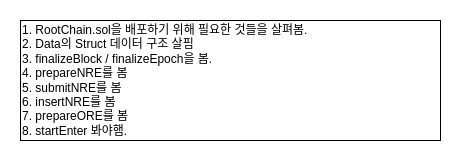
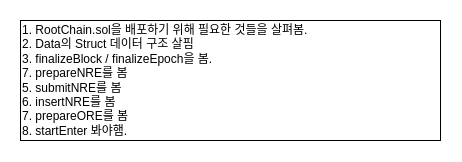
node "1. RootChain.sol을 배포하기 위해 필요한 것들을 살펴봄. 2. Data의 Struct 데이터 구조 살핌 3. finalizeBlock / finalizeEpoch을 봄. 4. prepareNRE를 봄 5. submitNRE를 봄 6. insertNRE를 봄 7. prepareORE를 봄 8. startEnter 봐야햄.": label "1. RootChain.sol을 배포하기 위해 필요한 것들을 살펴봄. 2. Data의 Struct 데이터 구조 살핌 3. finalizeBlock / finalizeEpoch을 봄. 4. prepareNRE를 봄 5. submitNRE를 봄 6. insertNRE를 봄 7. prepareORE를 봄 8. startEnter 봐야햄." -> "1. RootChain.sol을 배포하기 위해 필요한 것들을 살펴봄. 2. Data의 Struct 데이터 구조 살핌 3. finalizeBlock / finalizeEpoch을 봄. 7. prepareNRE를 봄 5. submitNRE를 봄 6. insertNRE를 봄 7. prepareORE를 봄 8. startEnter 봐야햄."
